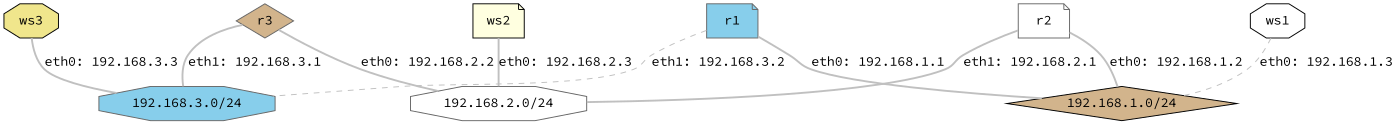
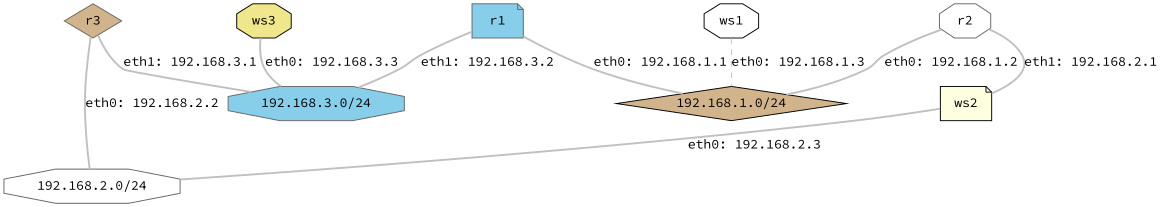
node "r2": shape note -> octagon
edge "r1" -- "192.168.3.0/24": style dashed -> bold
edge "r2" -- "192.168.2.0/24": now "r2" -- "ws2"
